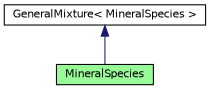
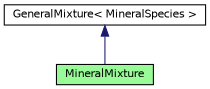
node "MineralSpecies": label "MineralSpecies" -> "MineralMixture"
